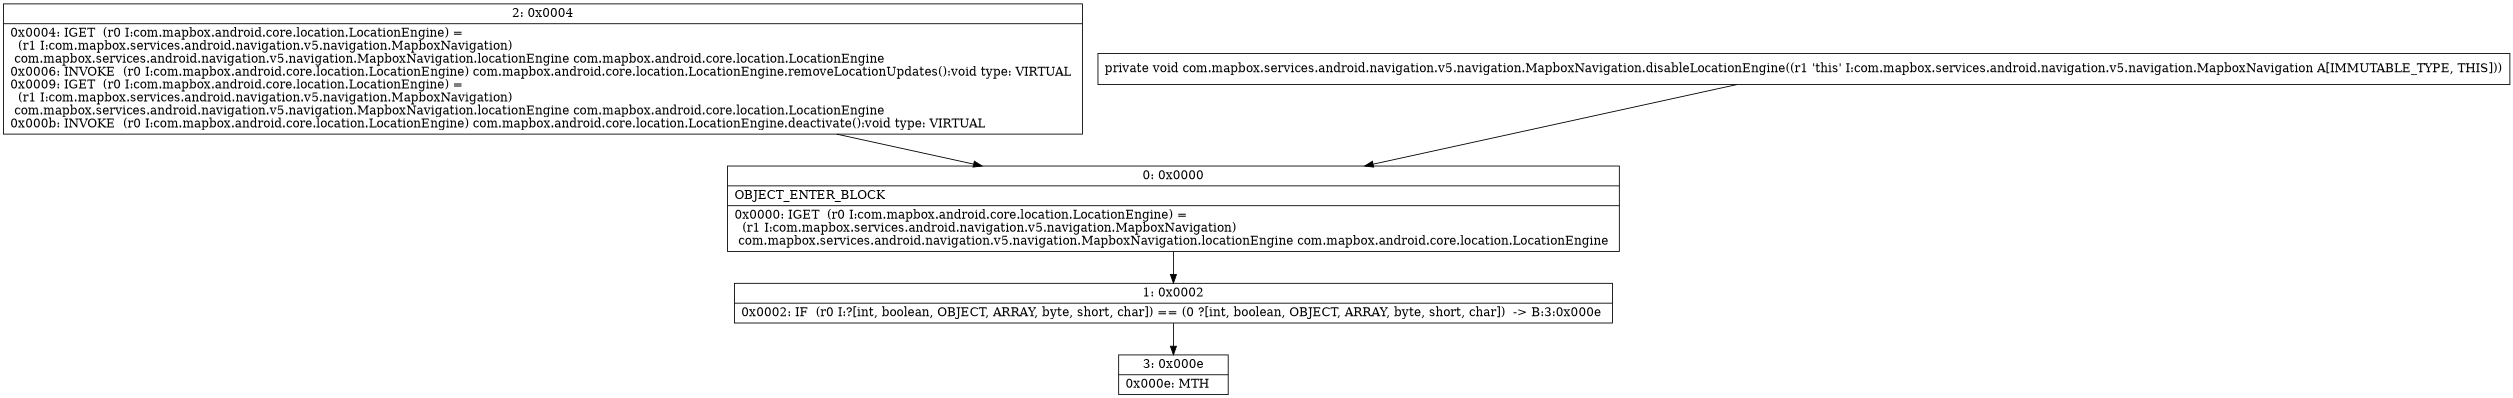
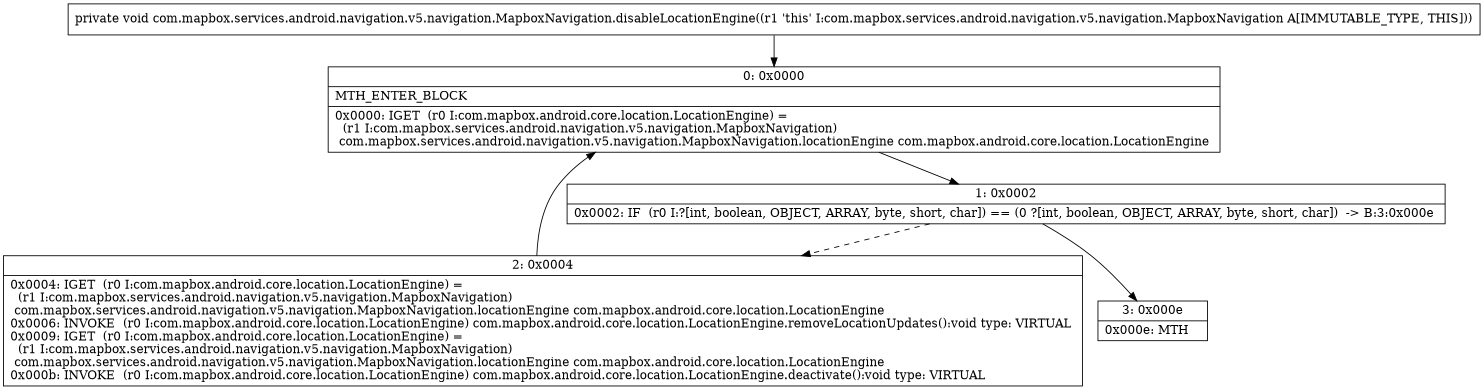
node "0: 0x0000": text "OBJECT_ENTER_BLOCK" -> "MTH_ENTER_BLOCK"
edge "1: 0x0002" -> "2: 0x0004": added
